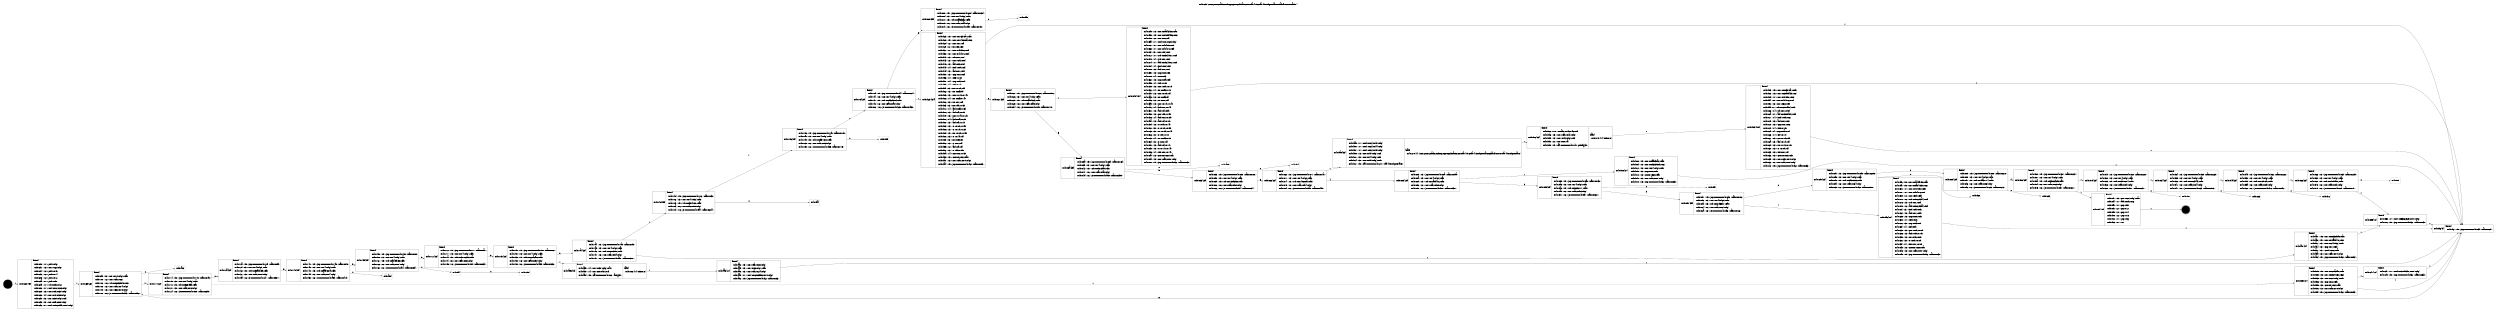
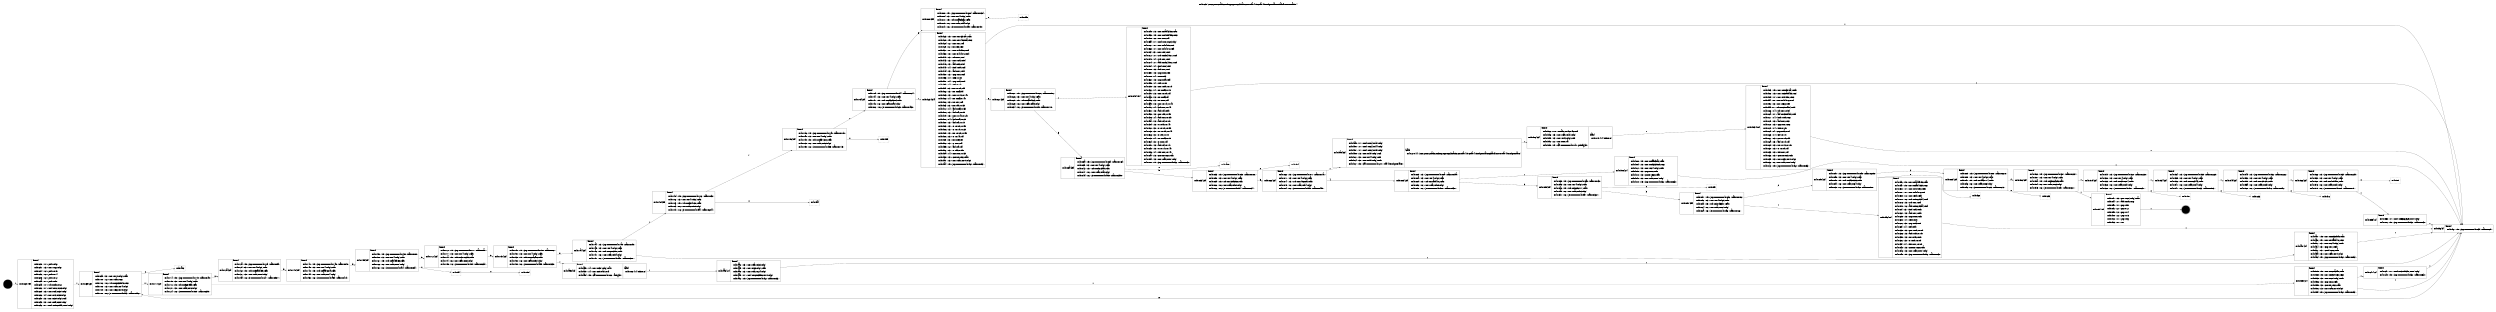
edge "0x401808 [25]" -> "0x401dd9": reversed
edge "0x401ab7 [27]" -> "0x401ee5 [12]": now "0x401ab7 [27]" -> "0x401fc2 [5]"
node "0x401aed": removed
